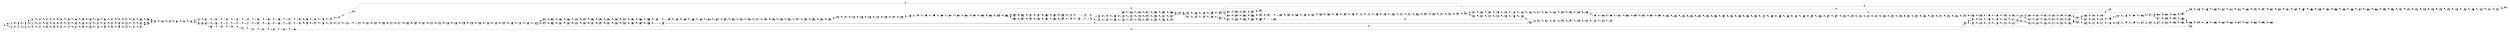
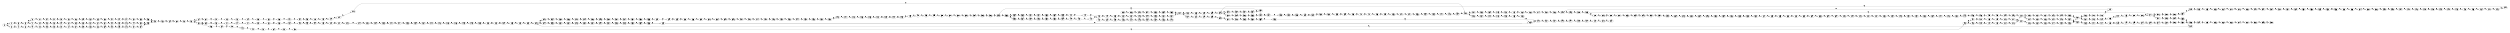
edge "S412" -> "S418": now "S412" -> "S413"
